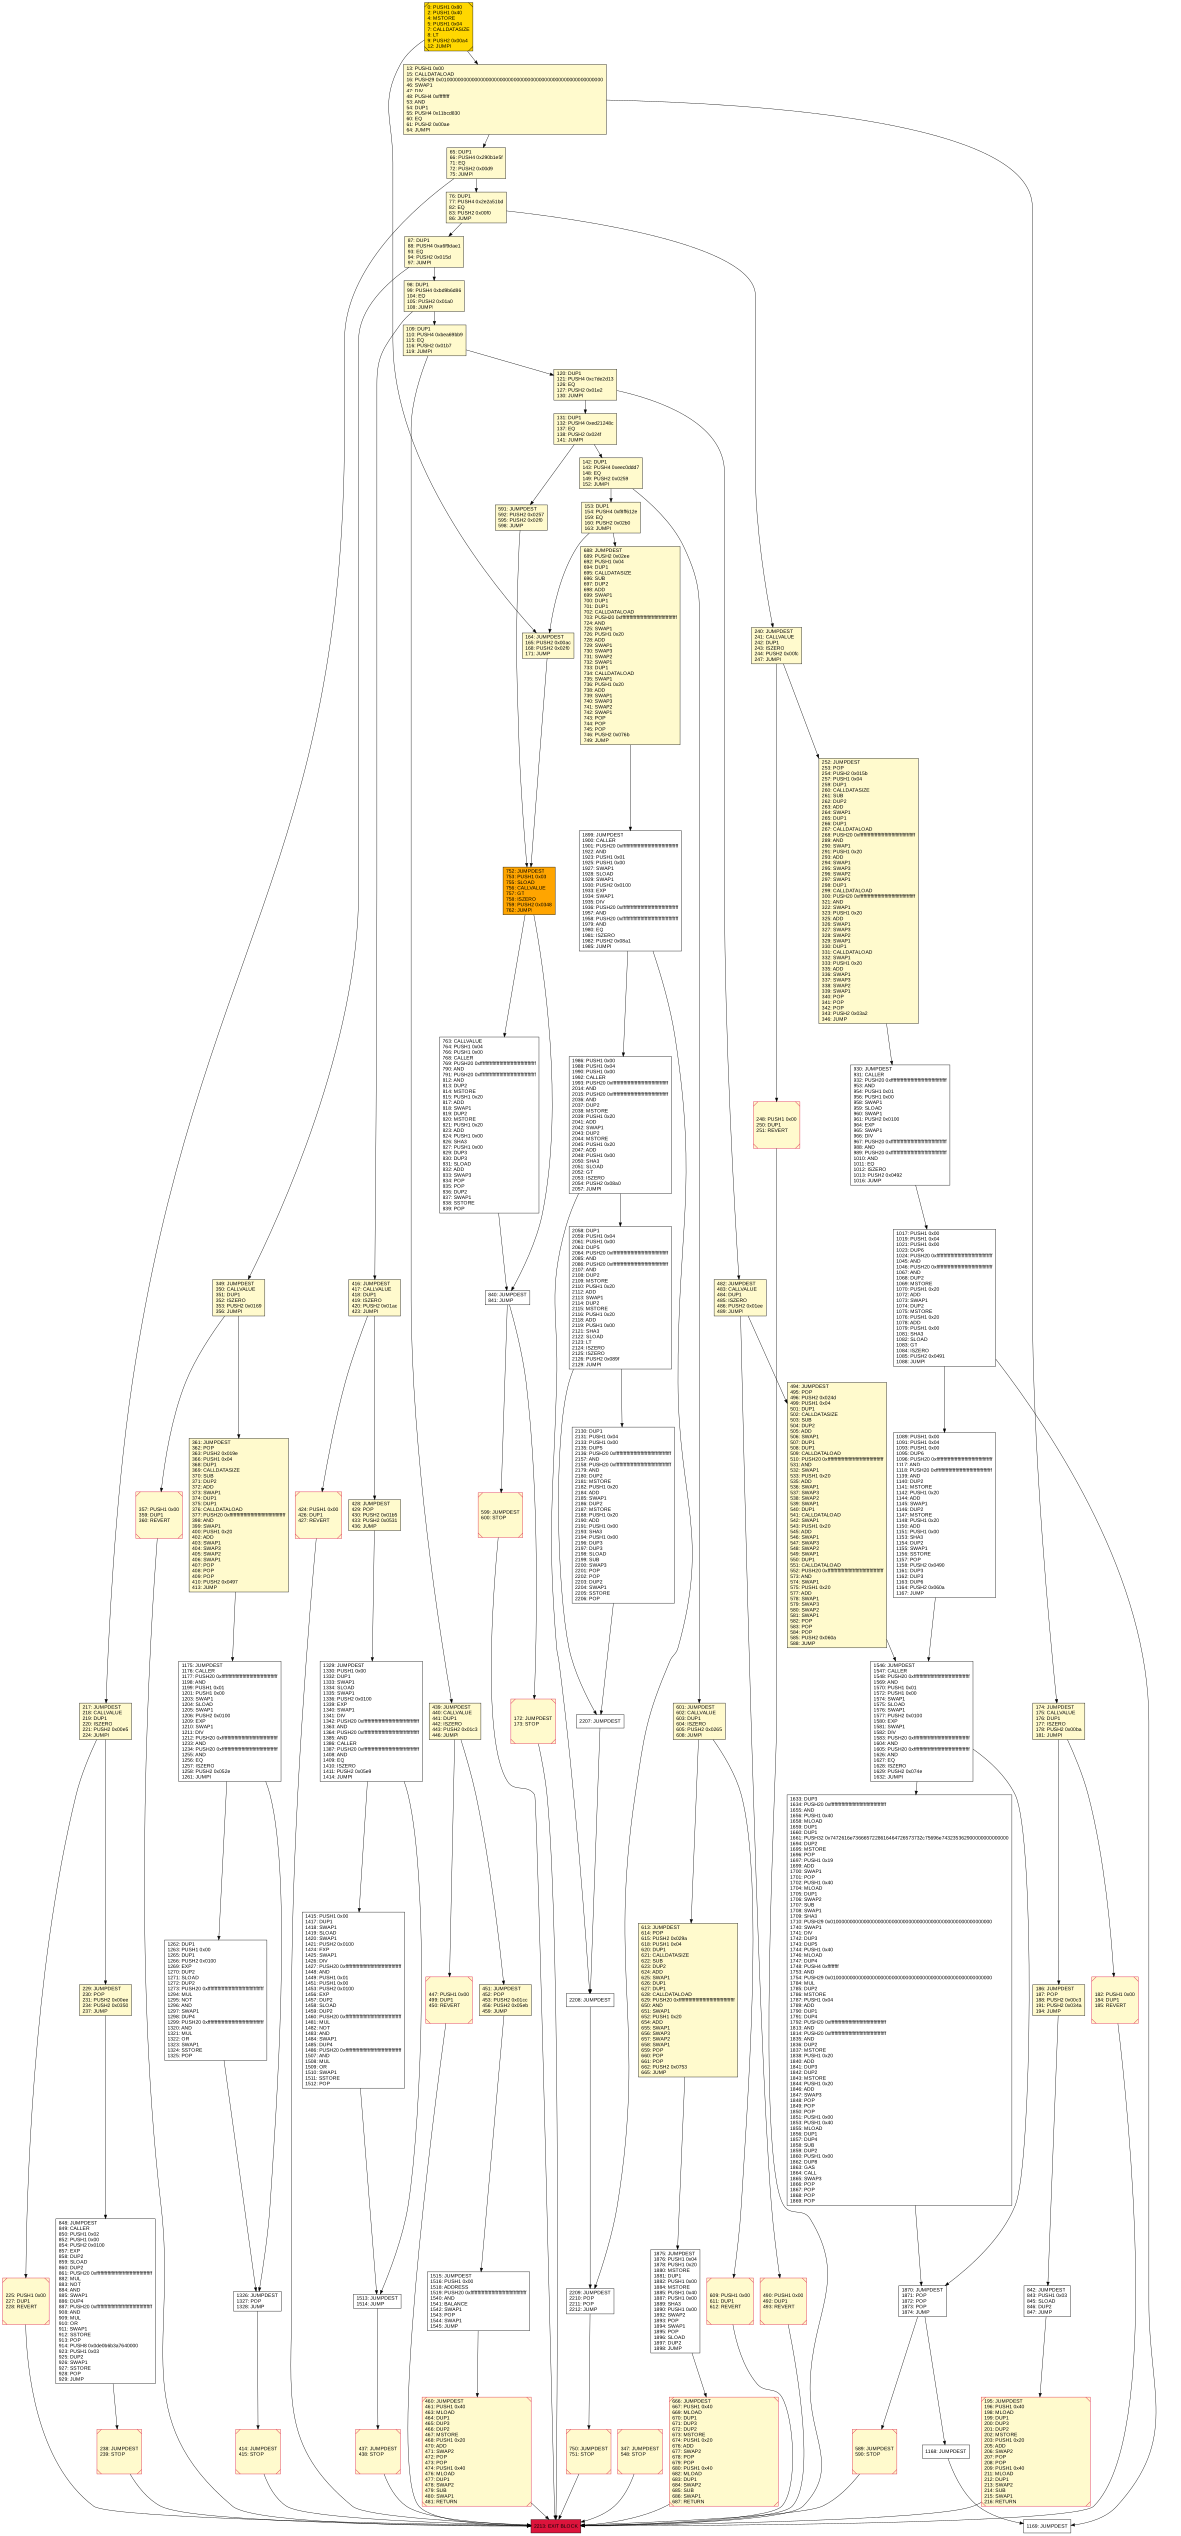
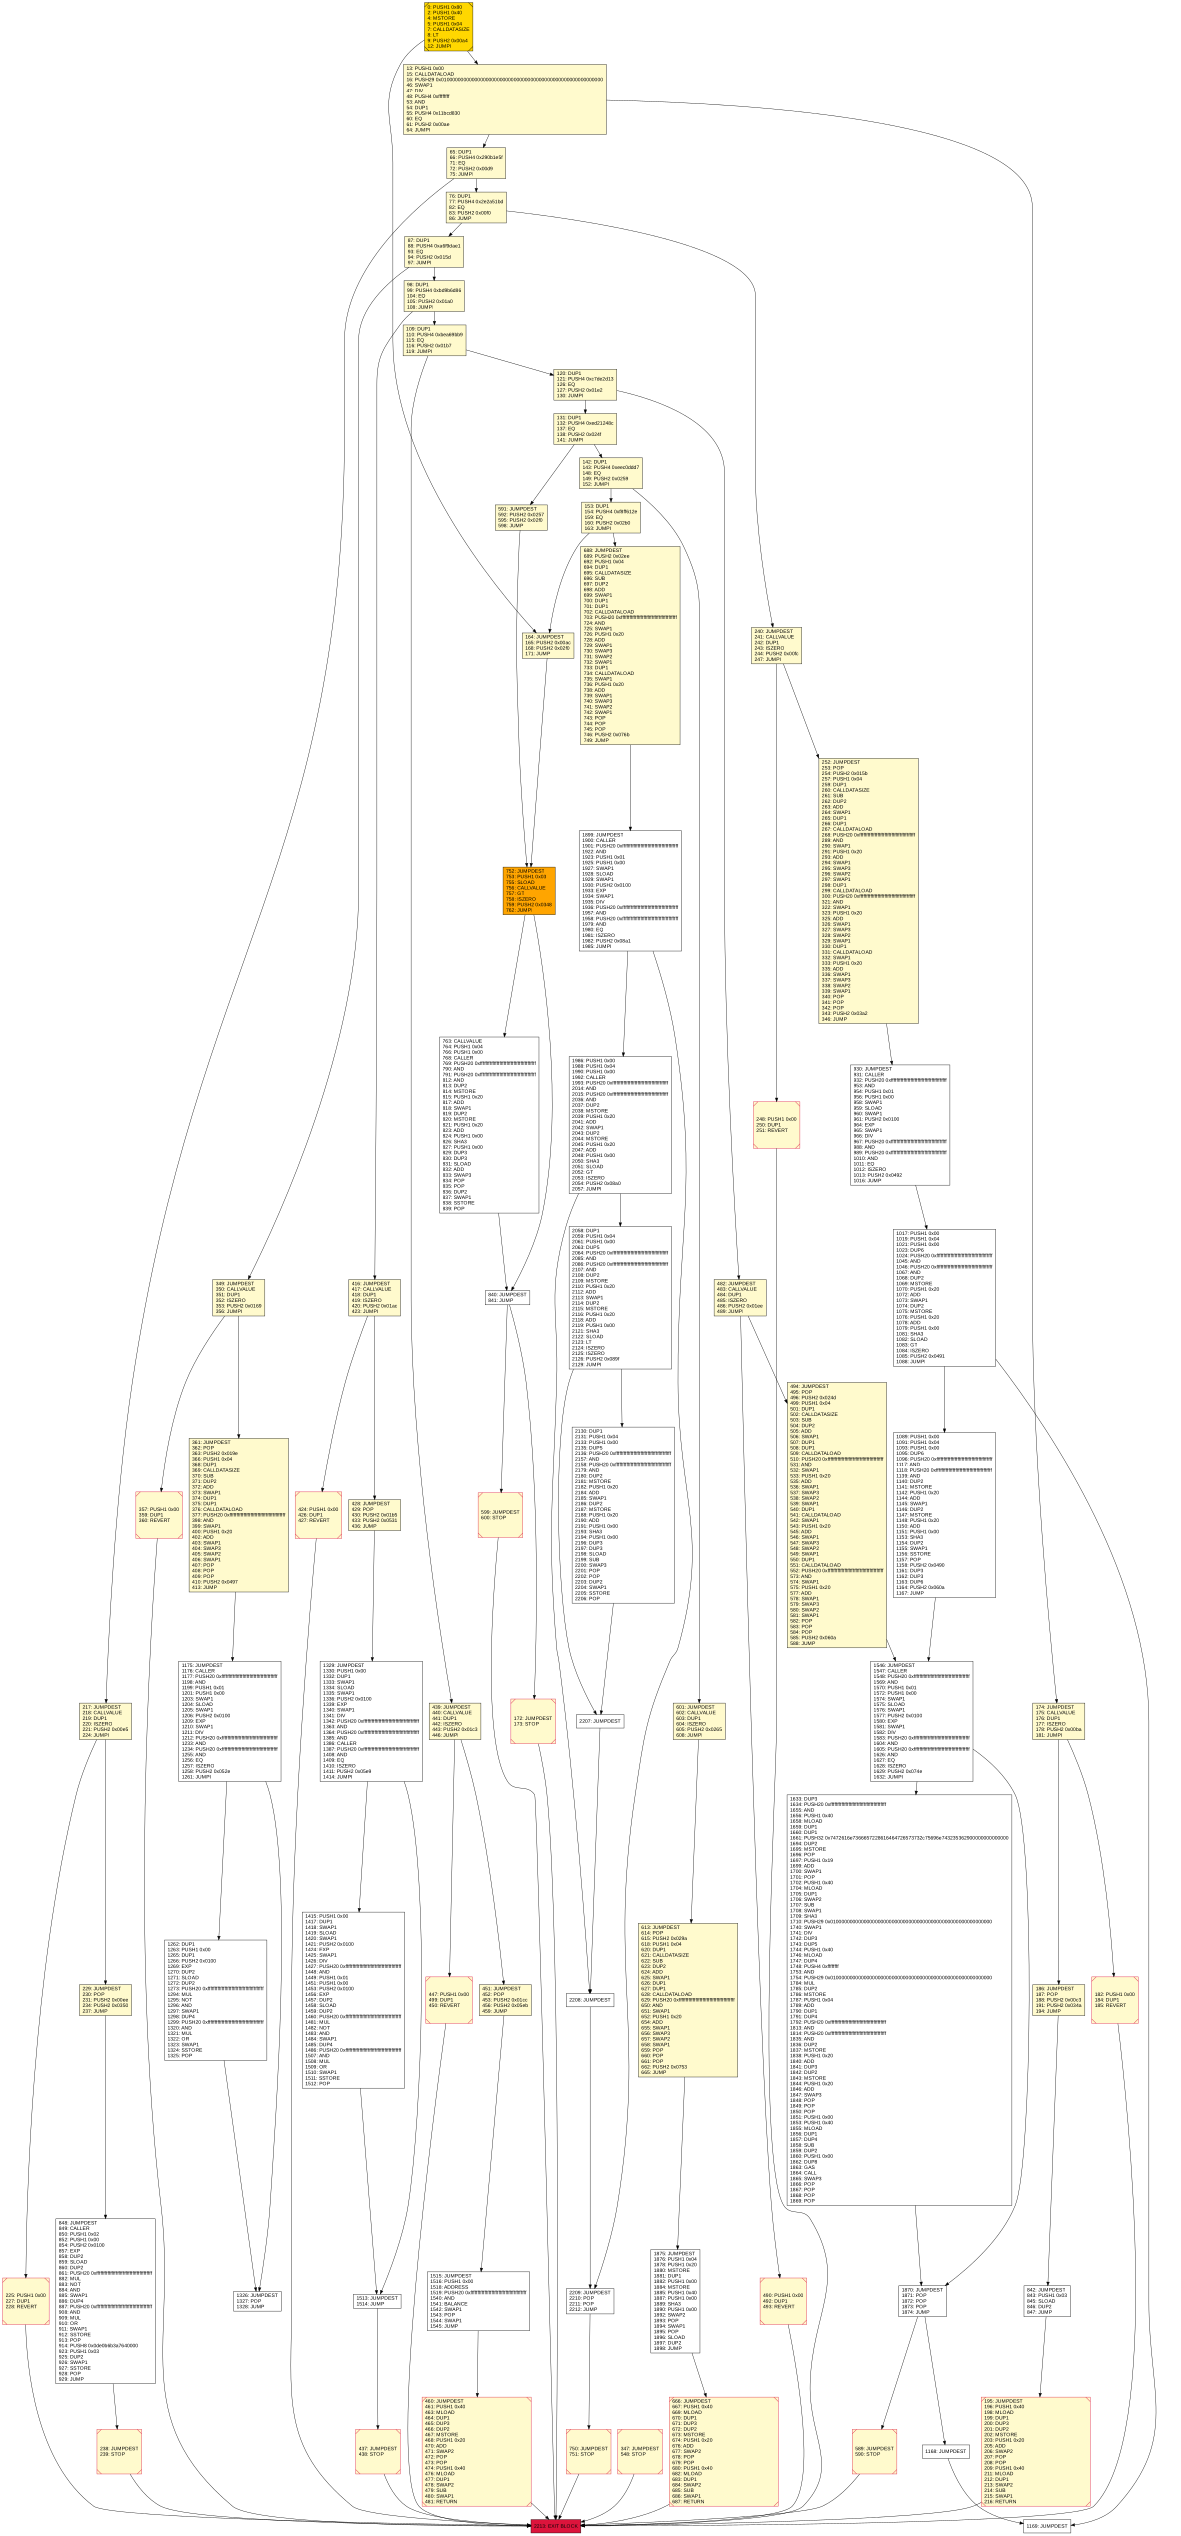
node "609: PUSH1 0x00 611: DUP1 612: REVERT": removed
node "414: JUMPDEST 415: STOP": removed
